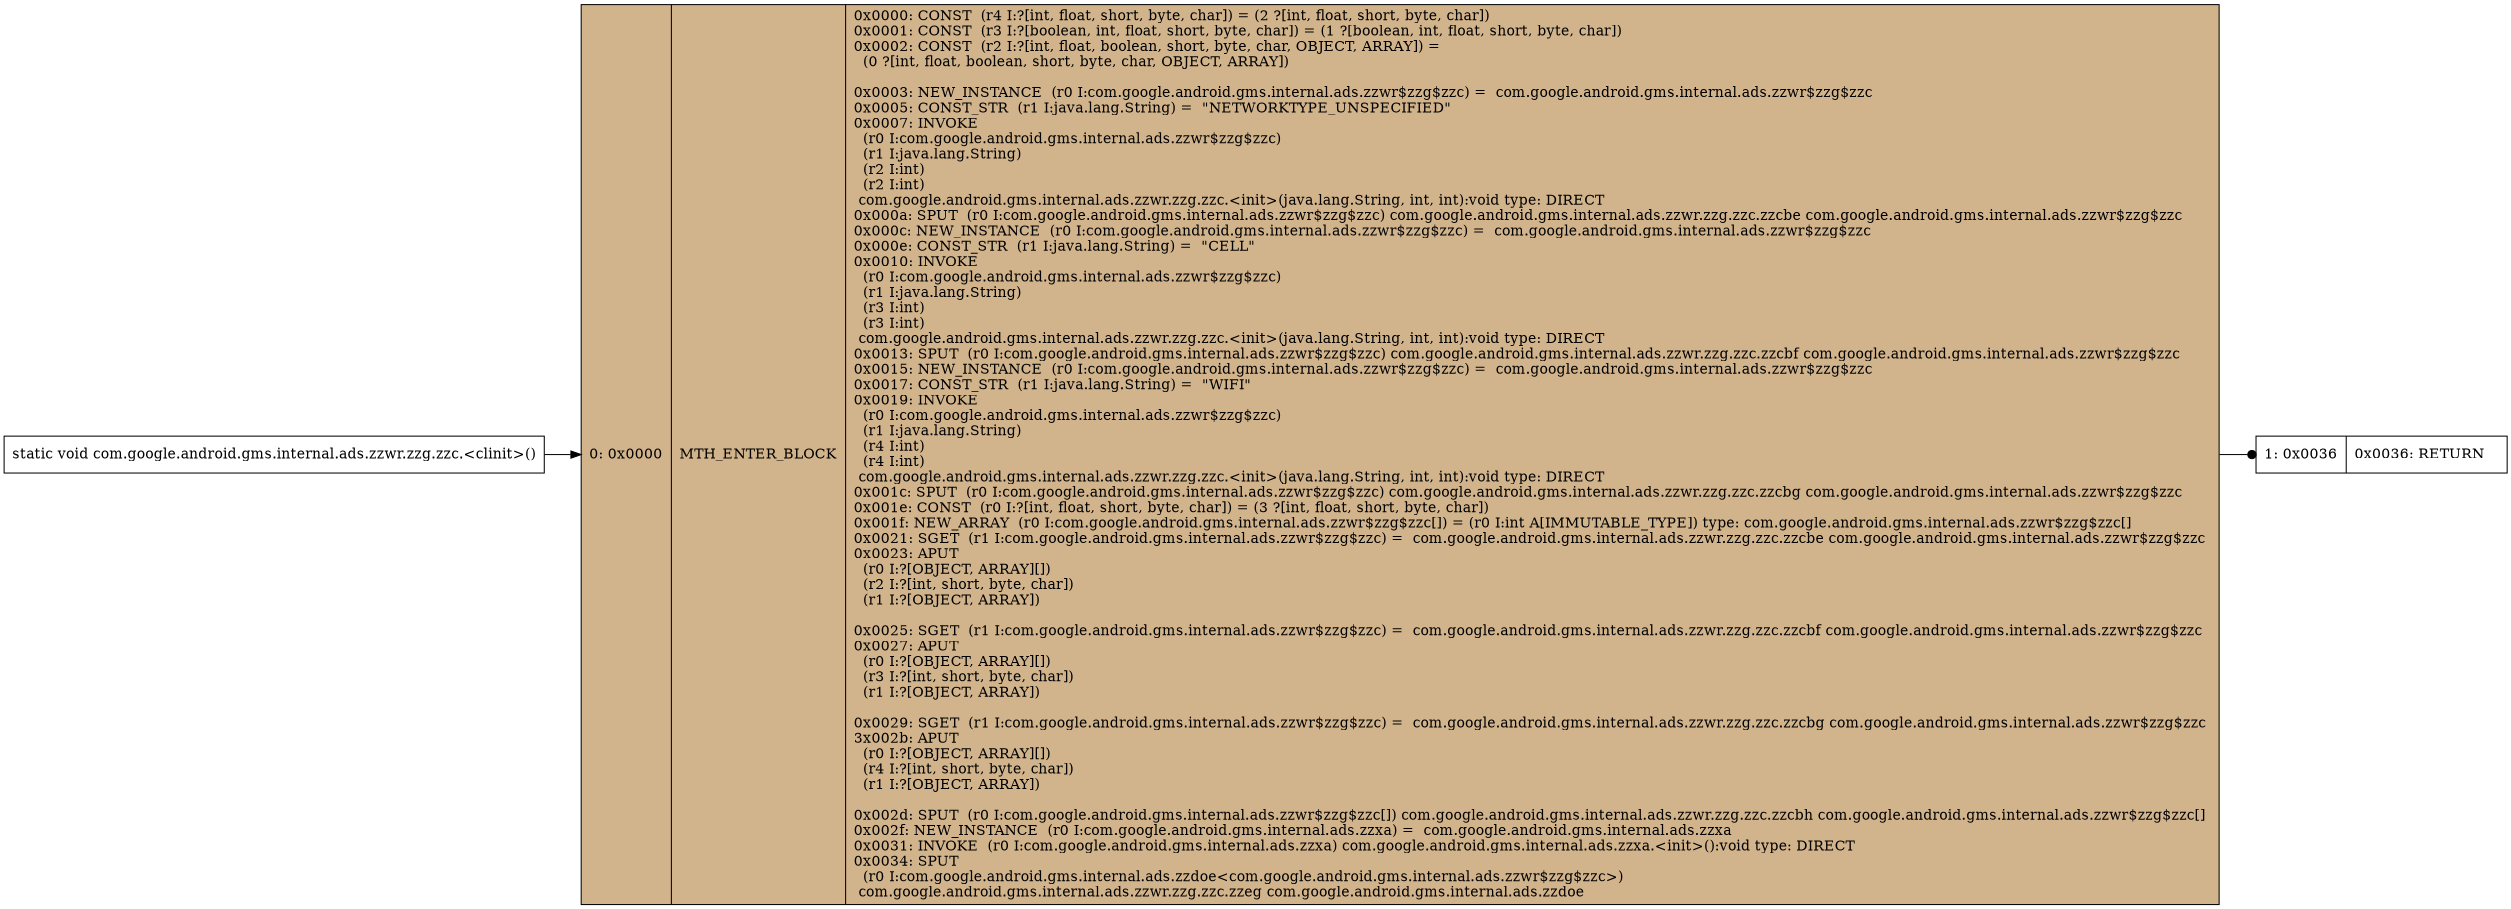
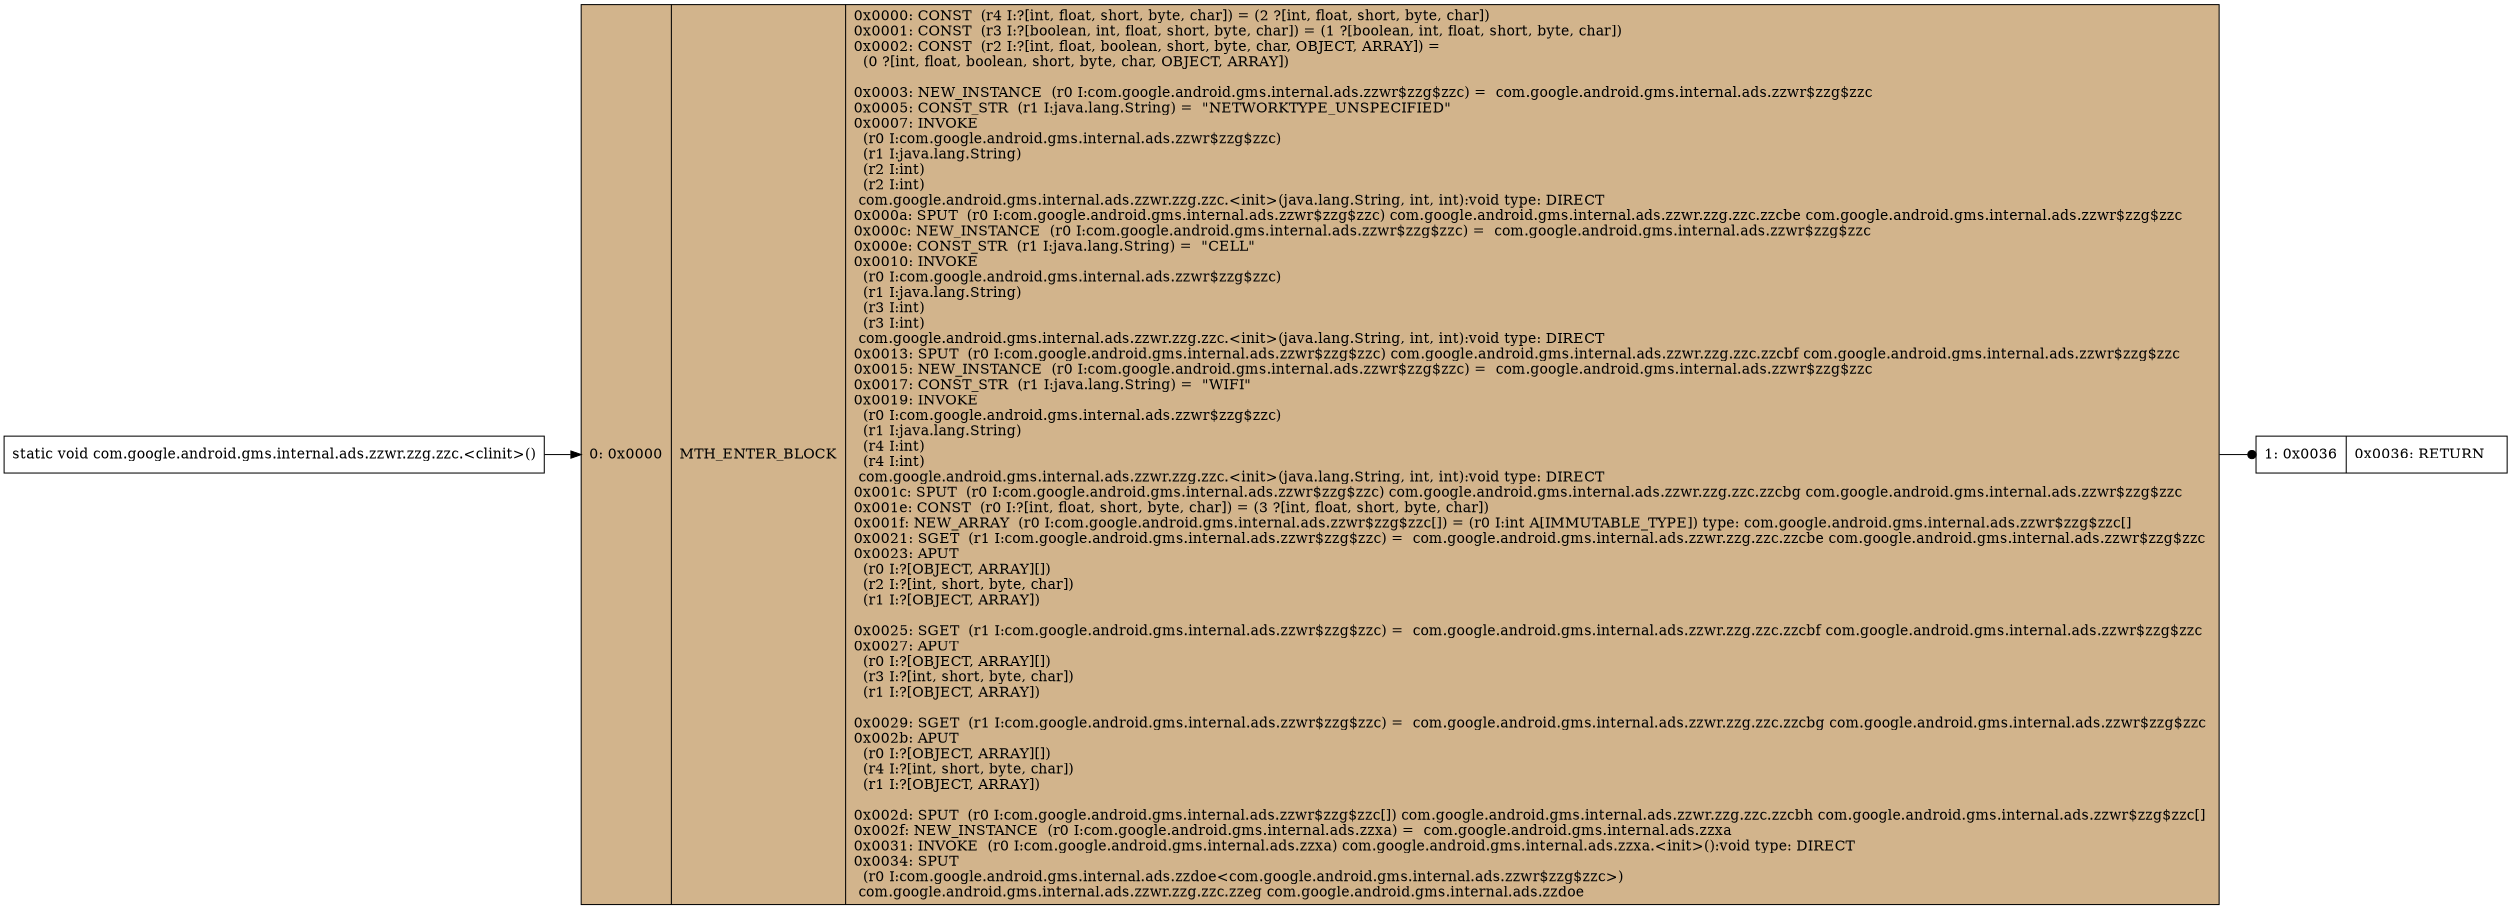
node "0: 0x0000": text "3x002b: APUT" -> "0x002b: APUT"
